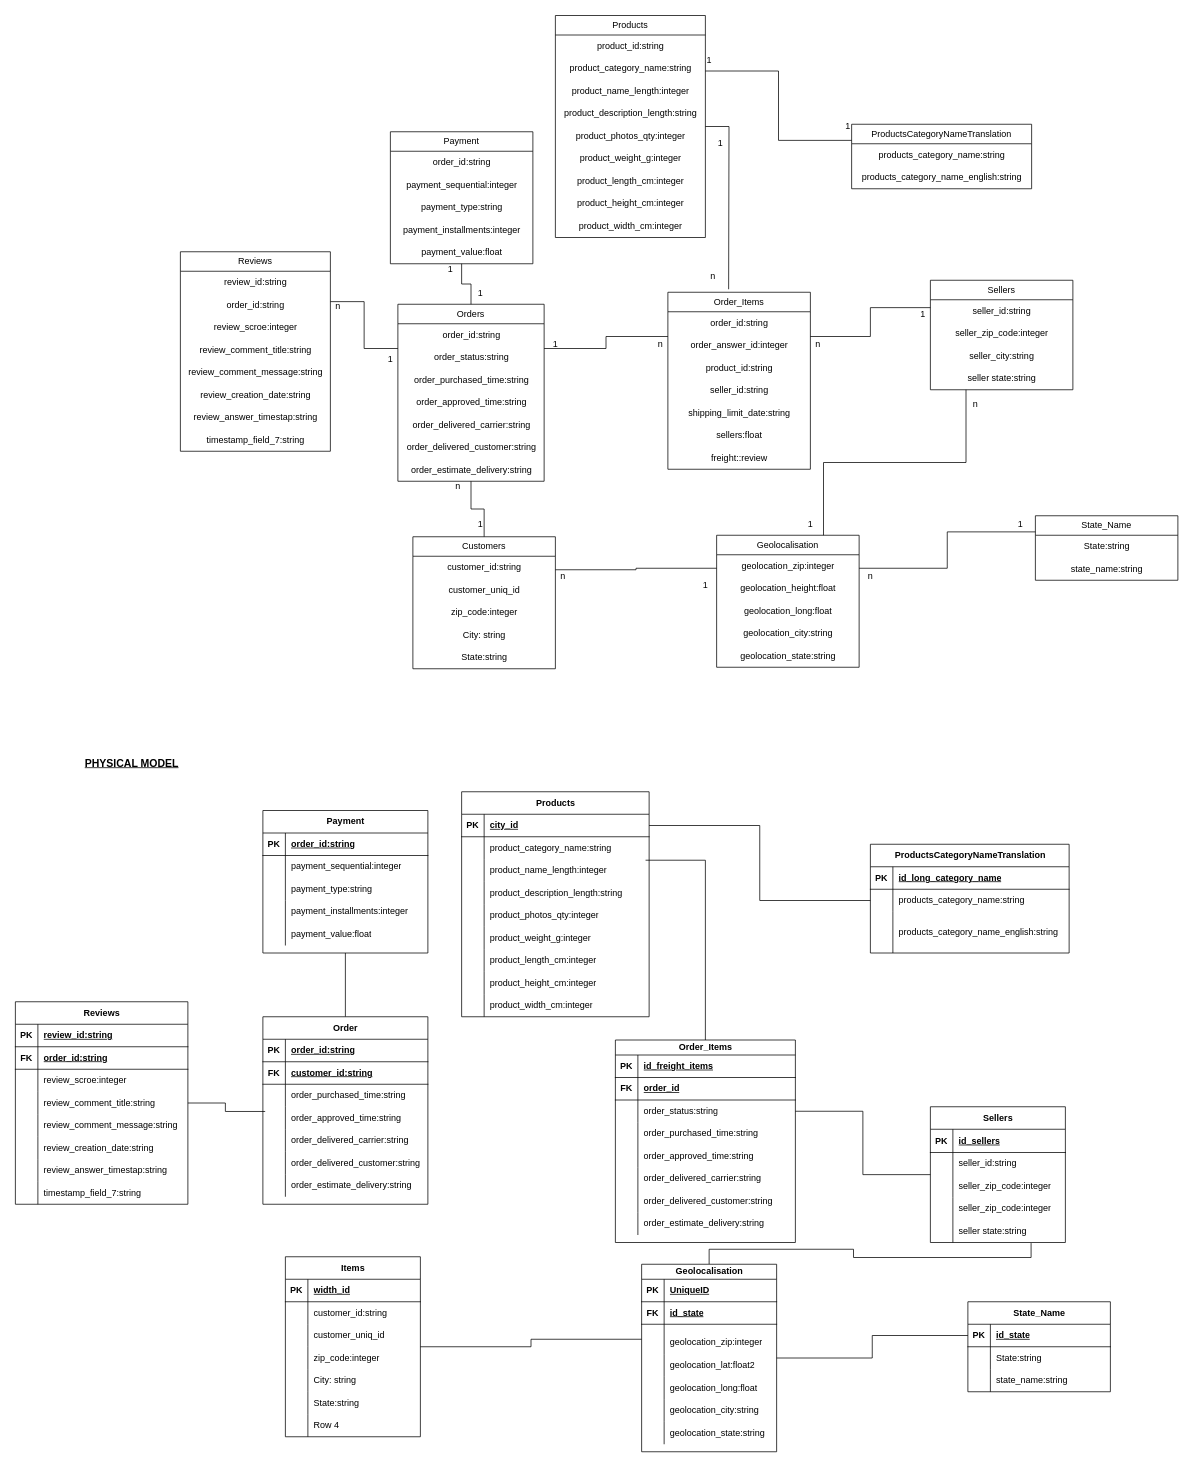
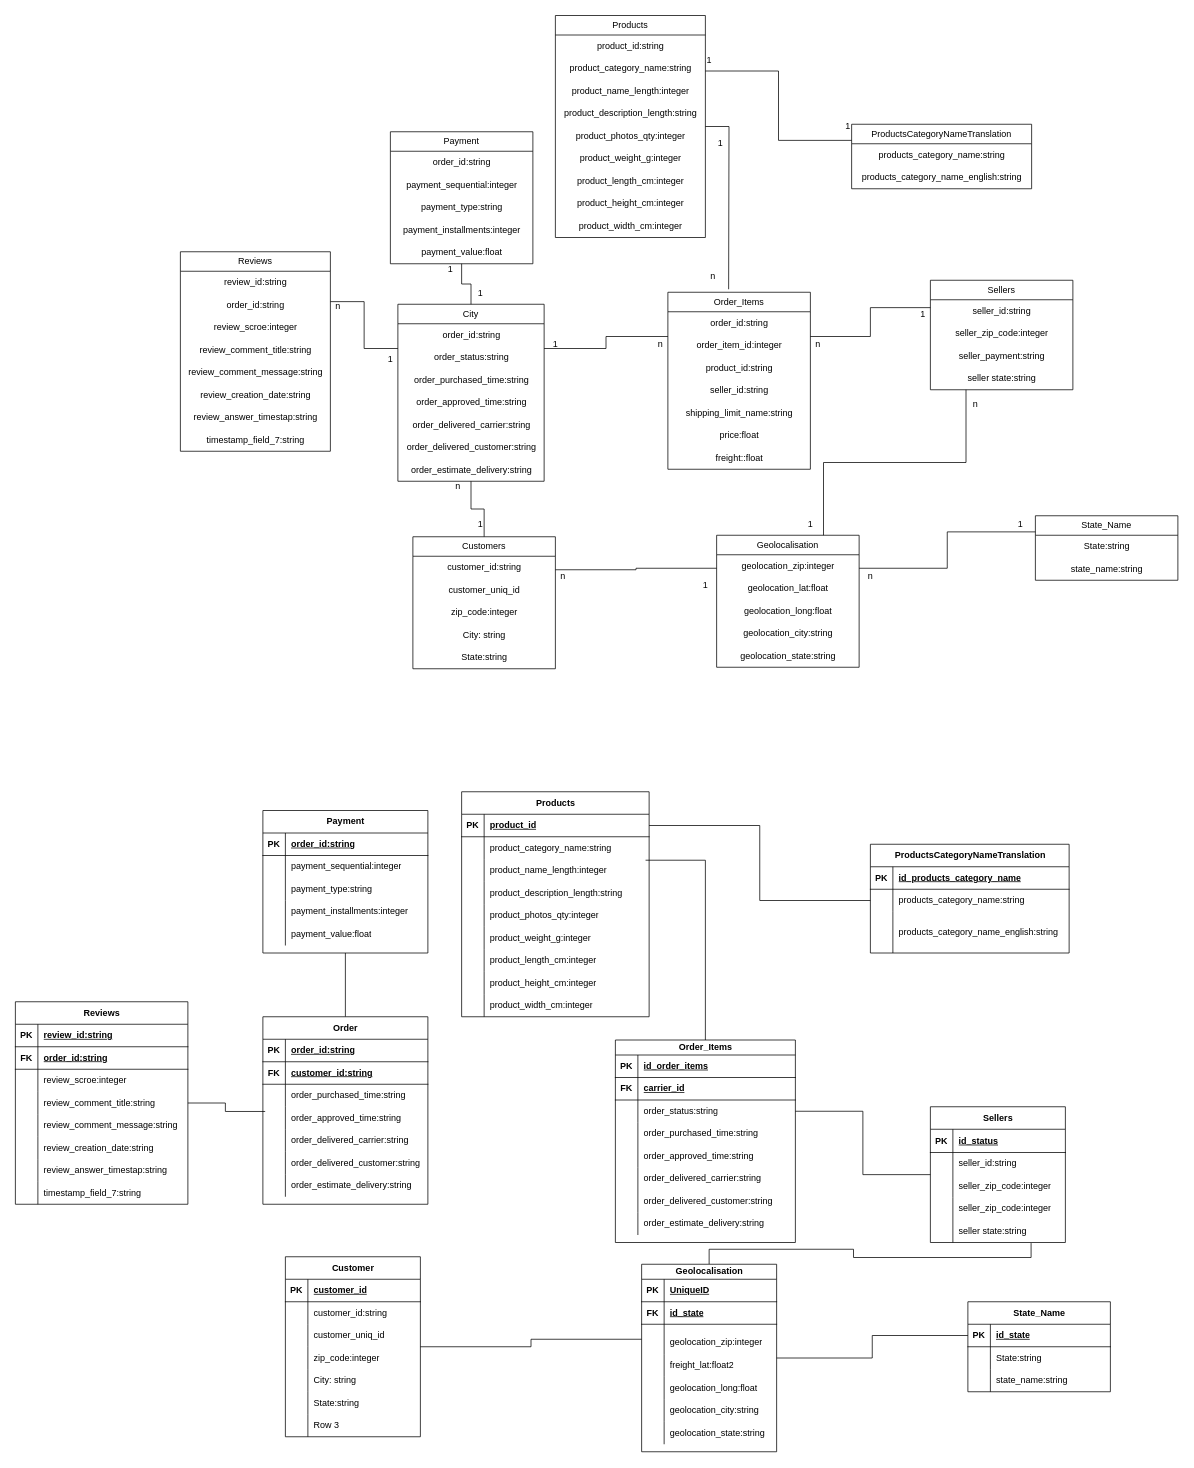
node "Orders": label "Orders" -> "City"
node "order_answer_id:integer": label "order_answer_id:integer" -> "order_item_id:integer"
node "seller_city:string": label "seller_city:string" -> "seller_payment:string"
node "shipping_limit_date:string": label "shipping_limit_date:string" -> "shipping_limit_name:string"
node "sellers:float": label "sellers:float" -> "price:float"
node "freight::review": label "freight::review" -> "freight::float"
node "geolocation_height:float": label "geolocation_height:float" -> "geolocation_lat:float"
node "PHYSICAL MODEL": removed
node "city_id": label "city_id" -> "product_id"
node "id_long_category_name": label "id_long_category_name" -> "id_products_category_name"
node "id_freight_items": label "id_freight_items" -> "id_order_items"
node "order_id": label "order_id" -> "carrier_id"
node "id_sellers": label "id_sellers" -> "id_status"
node "Items": label "Items" -> "Customer"
node "width_id": label "width_id" -> "customer_id"
node "geolocation_lat:float2": label "geolocation_lat:float2" -> "freight_lat:float2"
node "Row 4": label "Row 4" -> "Row 3"
